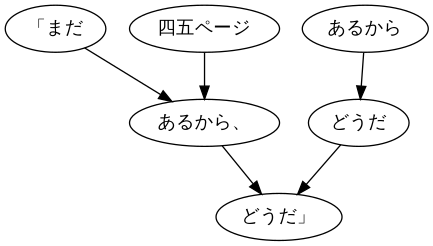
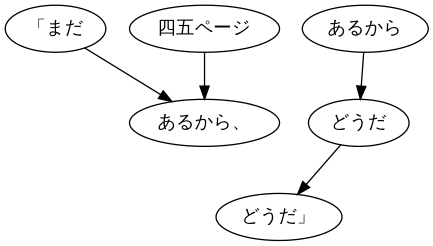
edge "あるから、" -> "どうだ」": removed
